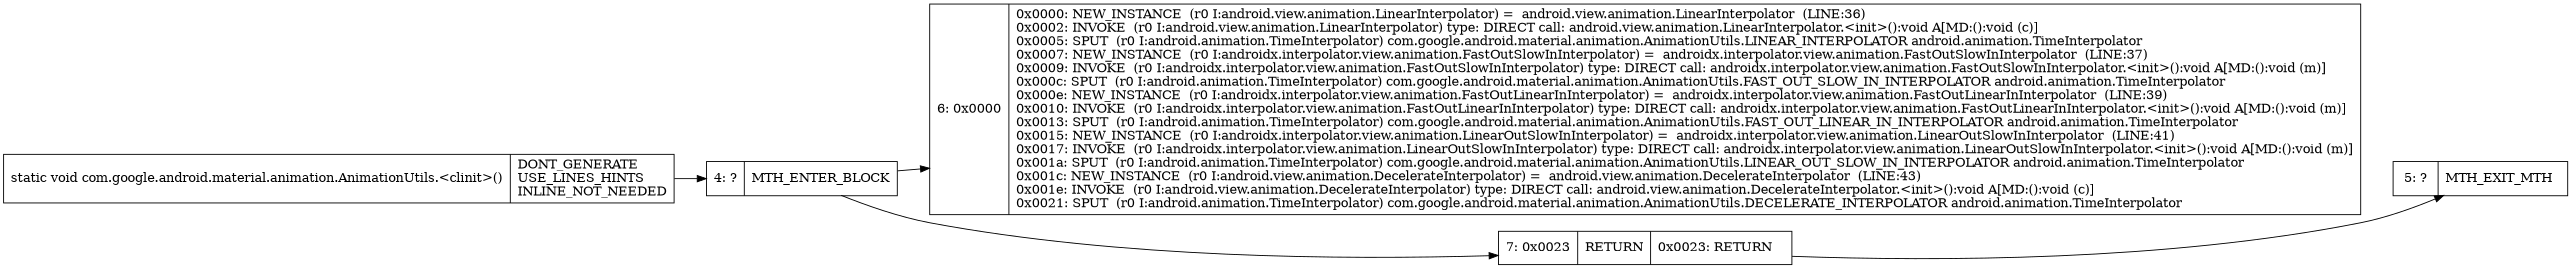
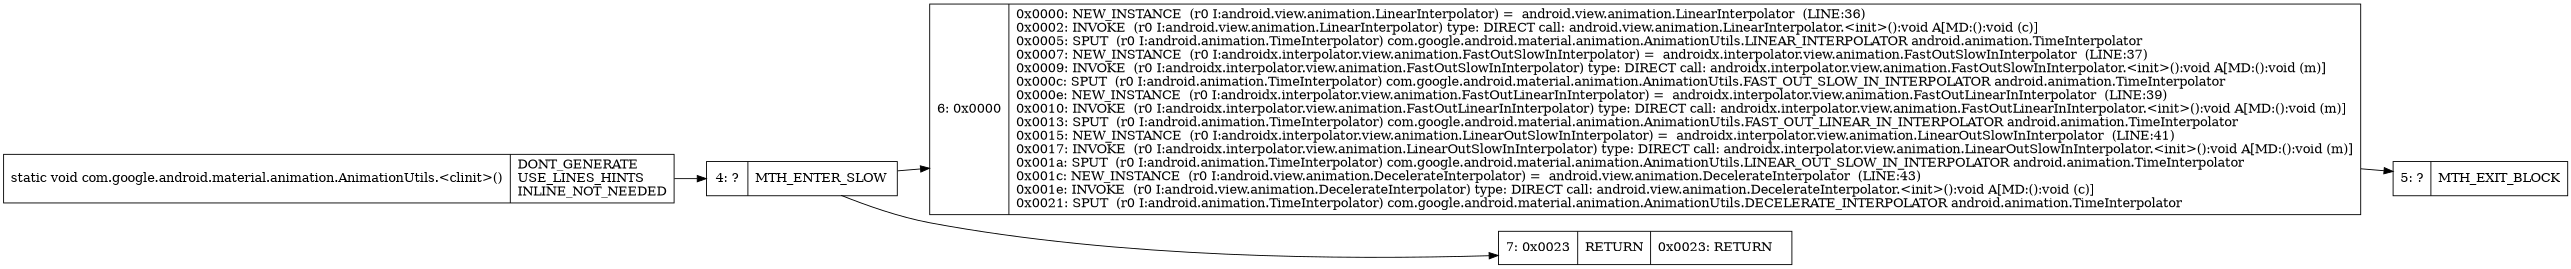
node "4: ?": text "MTH_ENTER_BLOCK" -> "MTH_ENTER_SLOW"
node "5: ?": text "MTH_EXIT_MTH" -> "MTH_EXIT_BLOCK"
edge "7: 0x0023" -> "5: ?": now "6: 0x0000" -> "5: ?"
